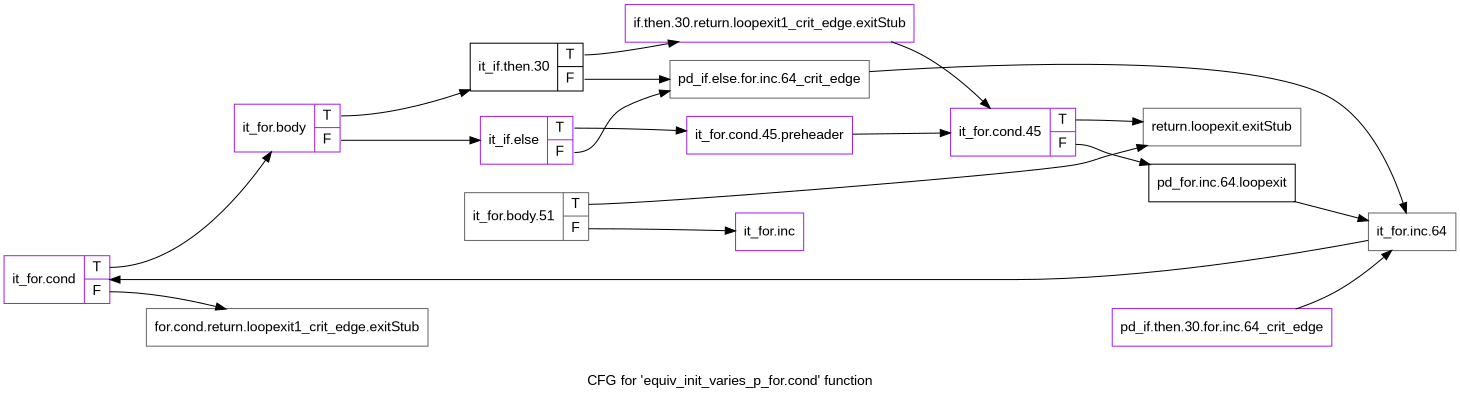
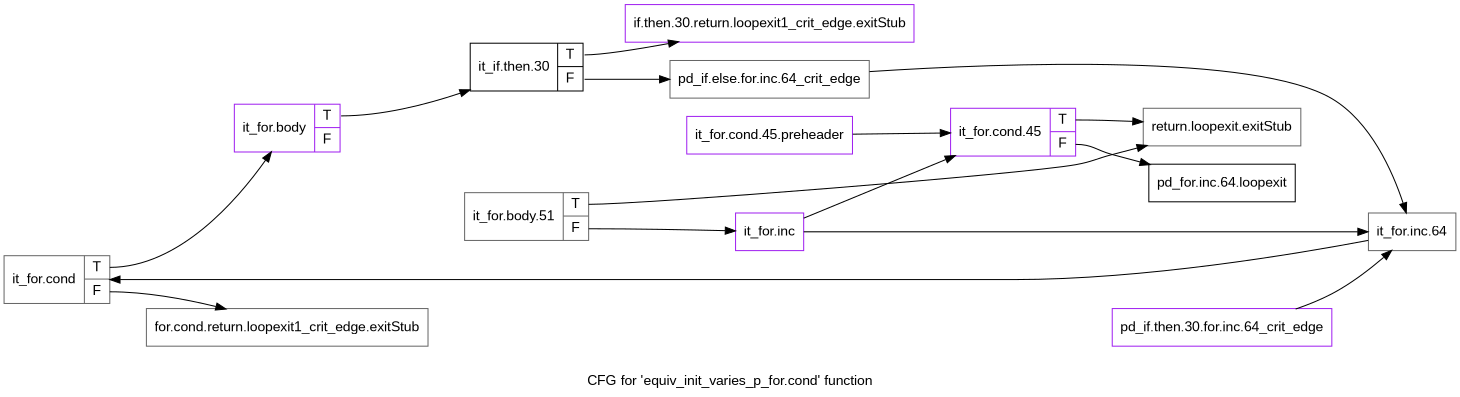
edge "if.then.30.return.loopexit1_crit_edge.exitStub" -> "it_for.cond.45": now "it_for.inc" -> "it_for.cond.45"
node "it_if.else": removed
edge "pd_for.inc.64.loopexit" -> "it_for.inc.64": now "it_for.inc" -> "it_for.inc.64"
node "it_for.cond": color purple -> gray40
